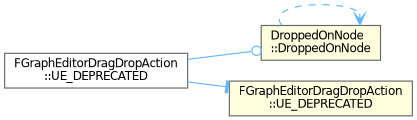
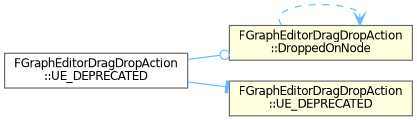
node "DroppedOnNode ::DroppedOnNode": label "DroppedOnNode ::DroppedOnNode" -> "FGraphEditorDragDropAction ::DroppedOnNode"
